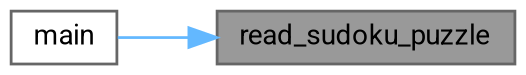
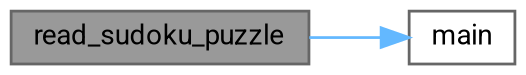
edge "main" -> "read_sudoku_puzzle": reversed
